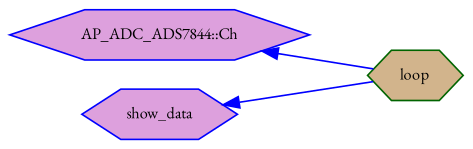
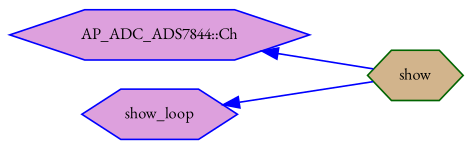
node "loop": label "loop" -> "show"
node "show_data": label "show_data" -> "show_loop"
